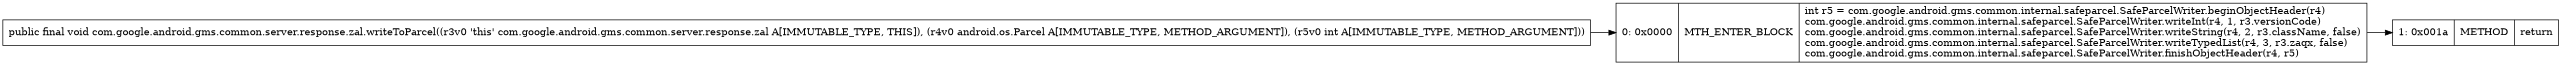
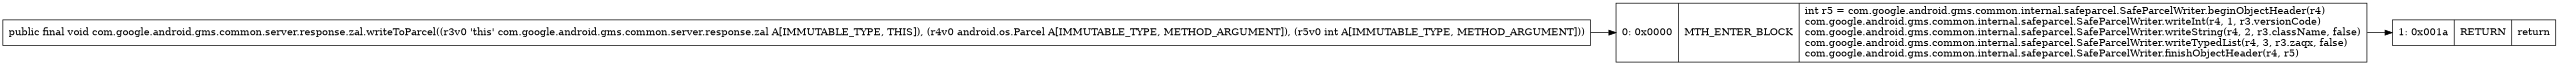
node "1: 0x001a": text "METHOD" -> "RETURN"
